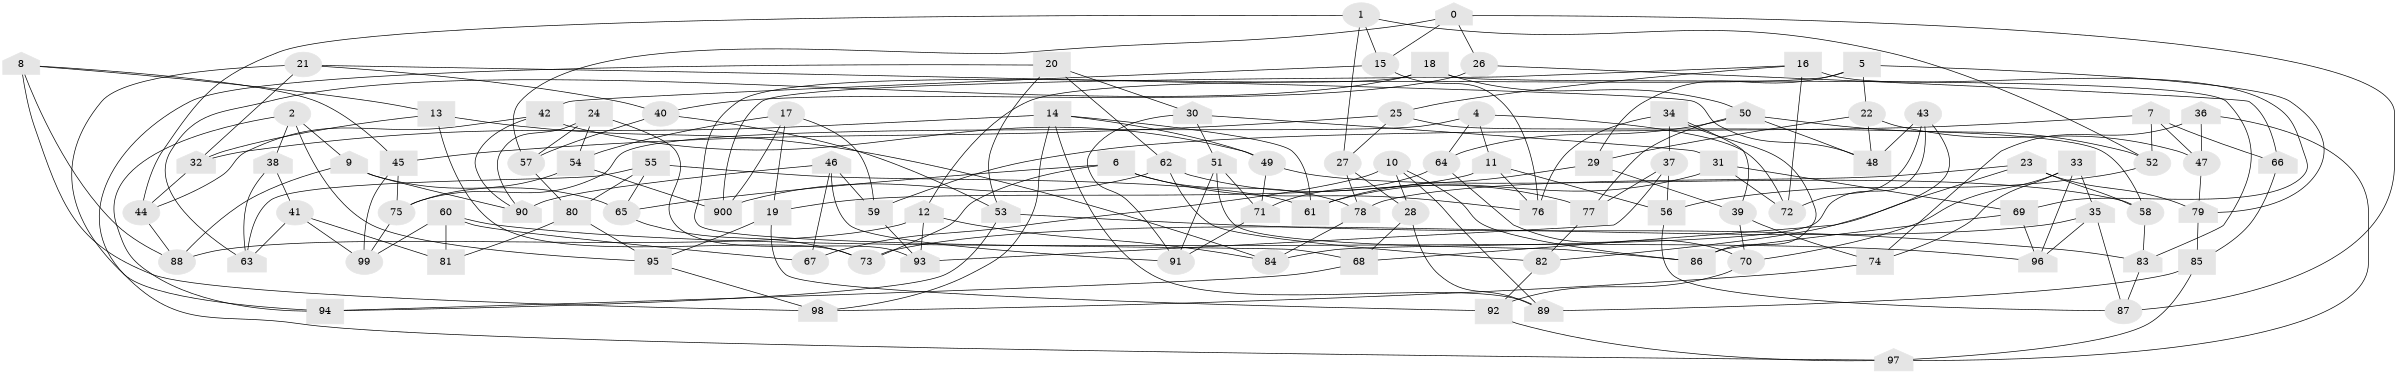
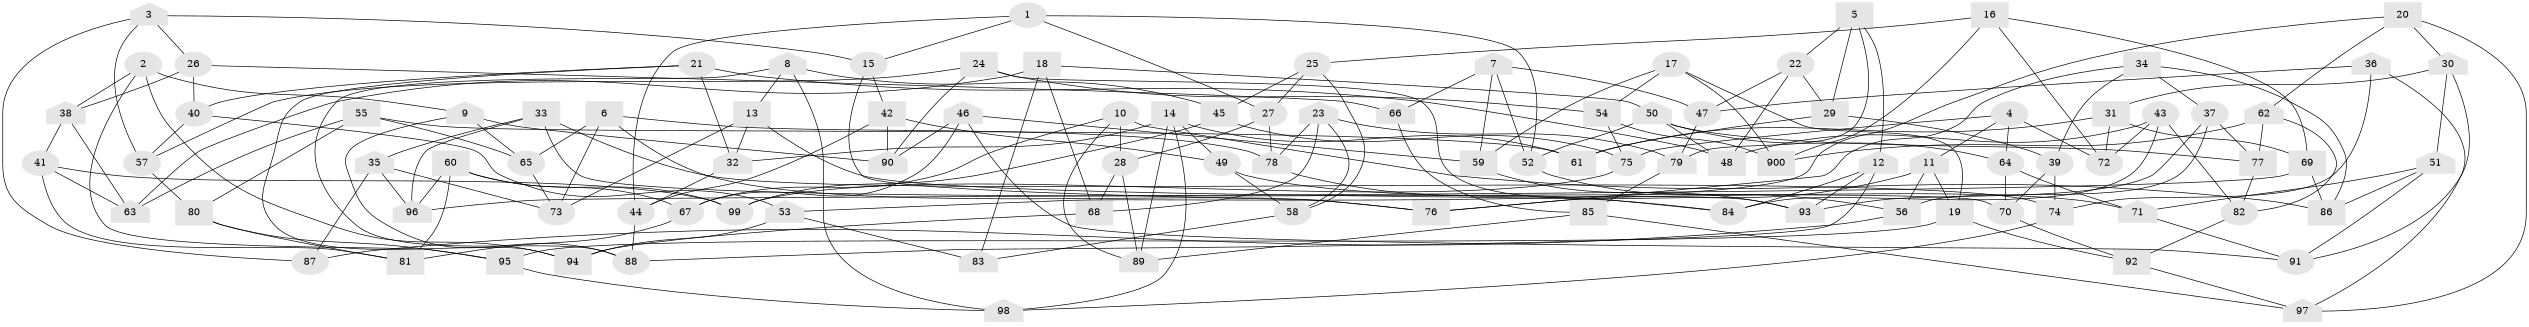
node "0": label "0" -> "3"
edge "26" -- "38": added
edge "67" -- "81": added
edge "83" -- "87": removed
